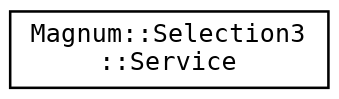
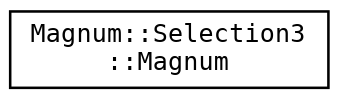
node "Magnum::Selection3 ::Service": label "Magnum::Selection3 ::Service" -> "Magnum::Selection3 ::Magnum"
